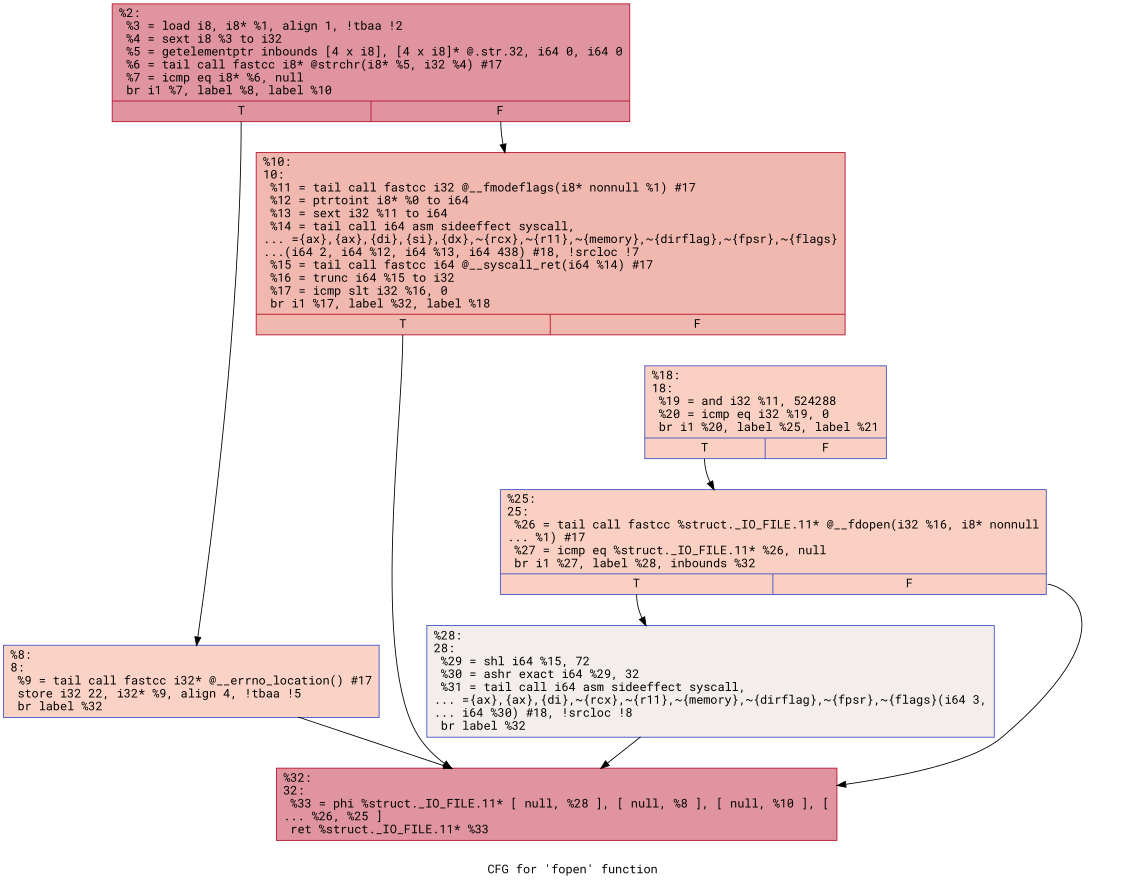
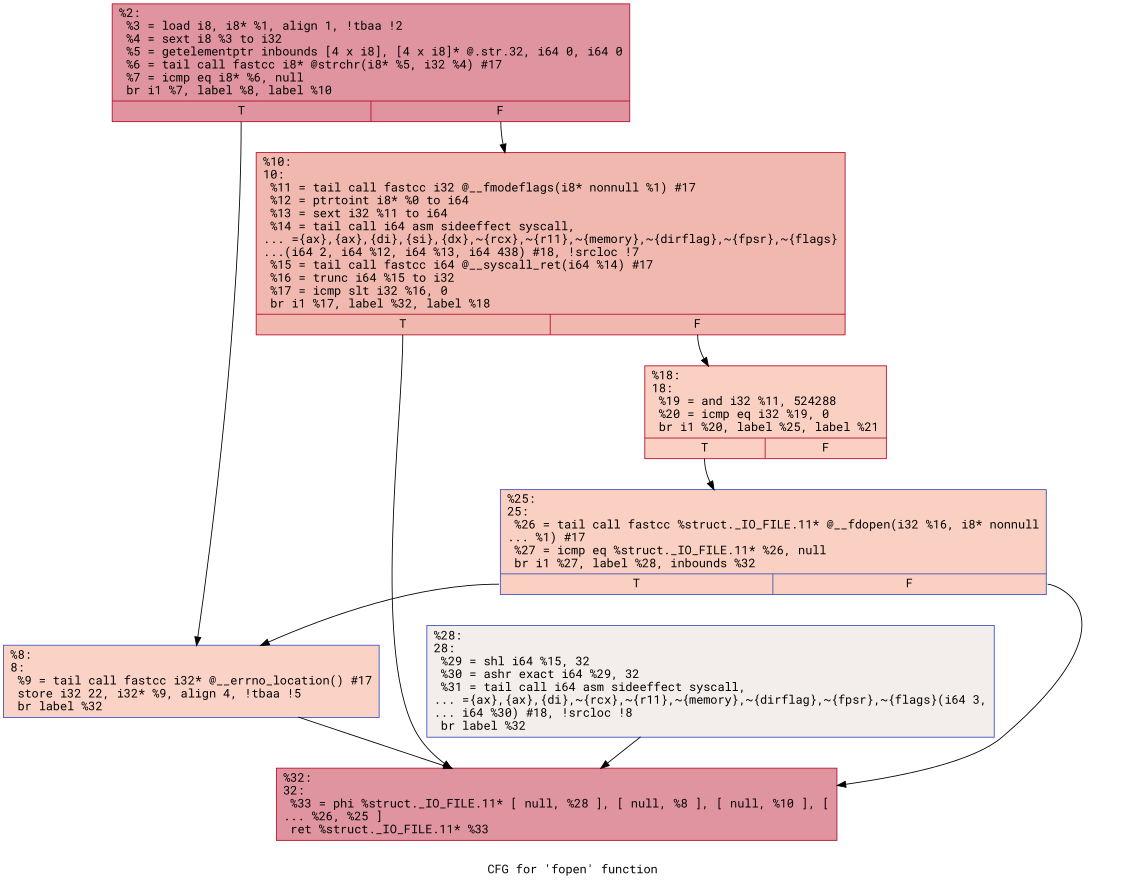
edge "%10:" -> "%18:": added
node "%18:": color #3d50c3ff -> #b70d28ff
edge "%25:" -> "%28:": now "%25:" -> "%8:"
node "%28:": text "%29 = shl i64 %15, 72" -> "%29 = shl i64 %15, 32"
